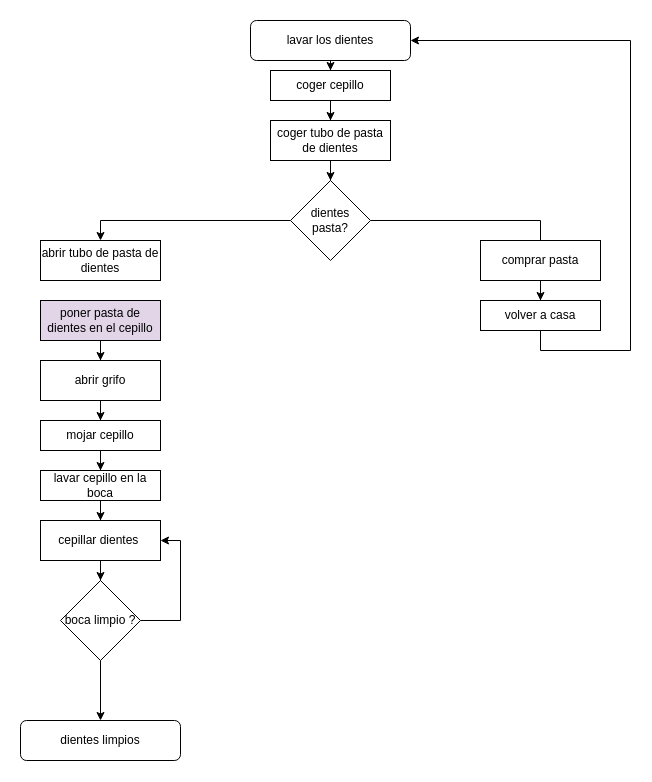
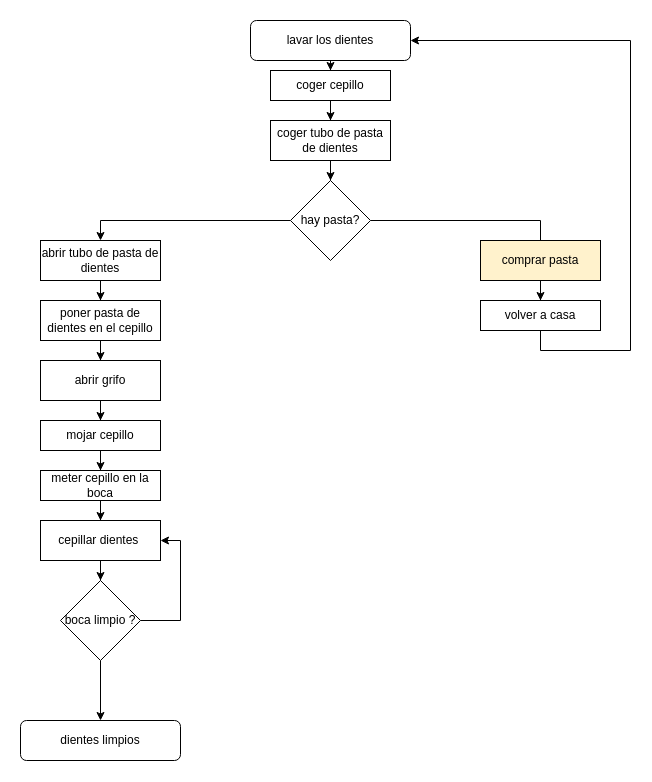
node "dientes pasta?": label "dientes pasta?" -> "hay pasta?"
node "comprar pasta": fillcolor #ffffff -> #fff2cc
edge "abrir tubo de pasta de dientes" -> "poner pasta de dientes en el cepillo": added
node "poner pasta de dientes en el cepillo": fillcolor #e1d5e7 -> #ffffff
node "lavar cepillo en la boca": label "lavar cepillo en la boca" -> "meter cepillo en la boca"
